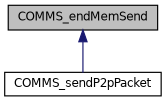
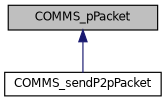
node "COMMS_endMemSend": label "COMMS_endMemSend" -> "COMMS_pPacket"
